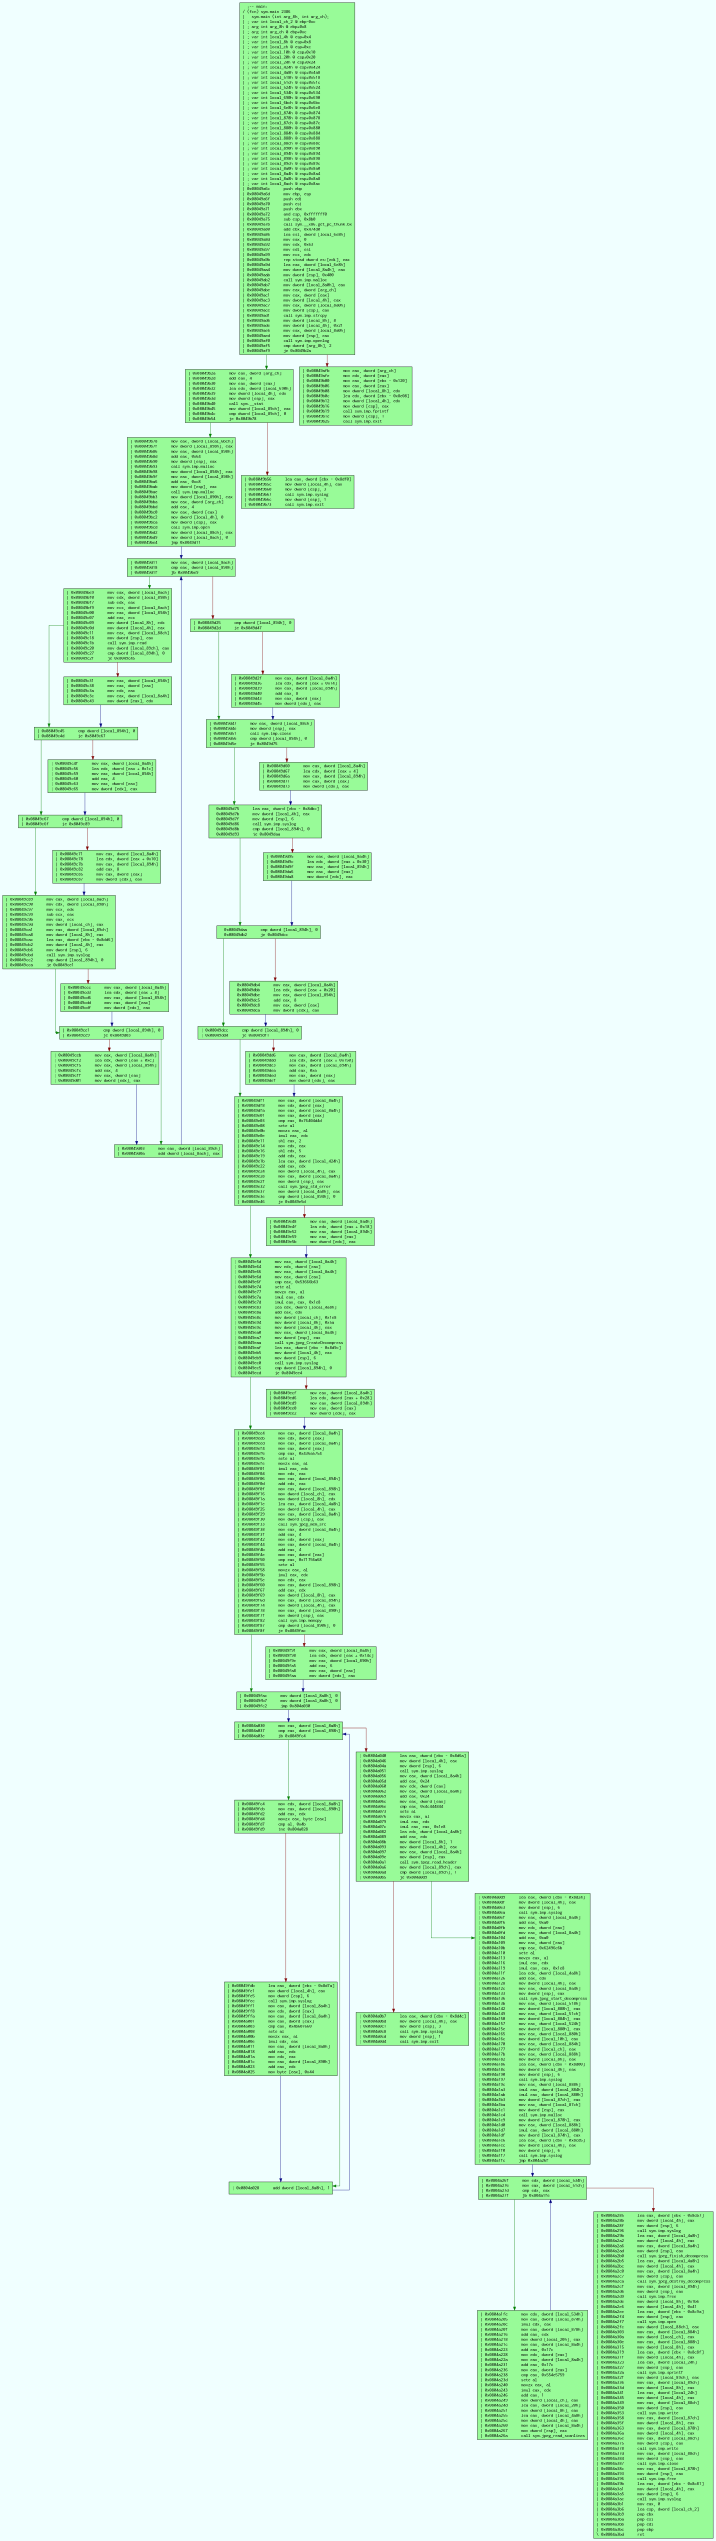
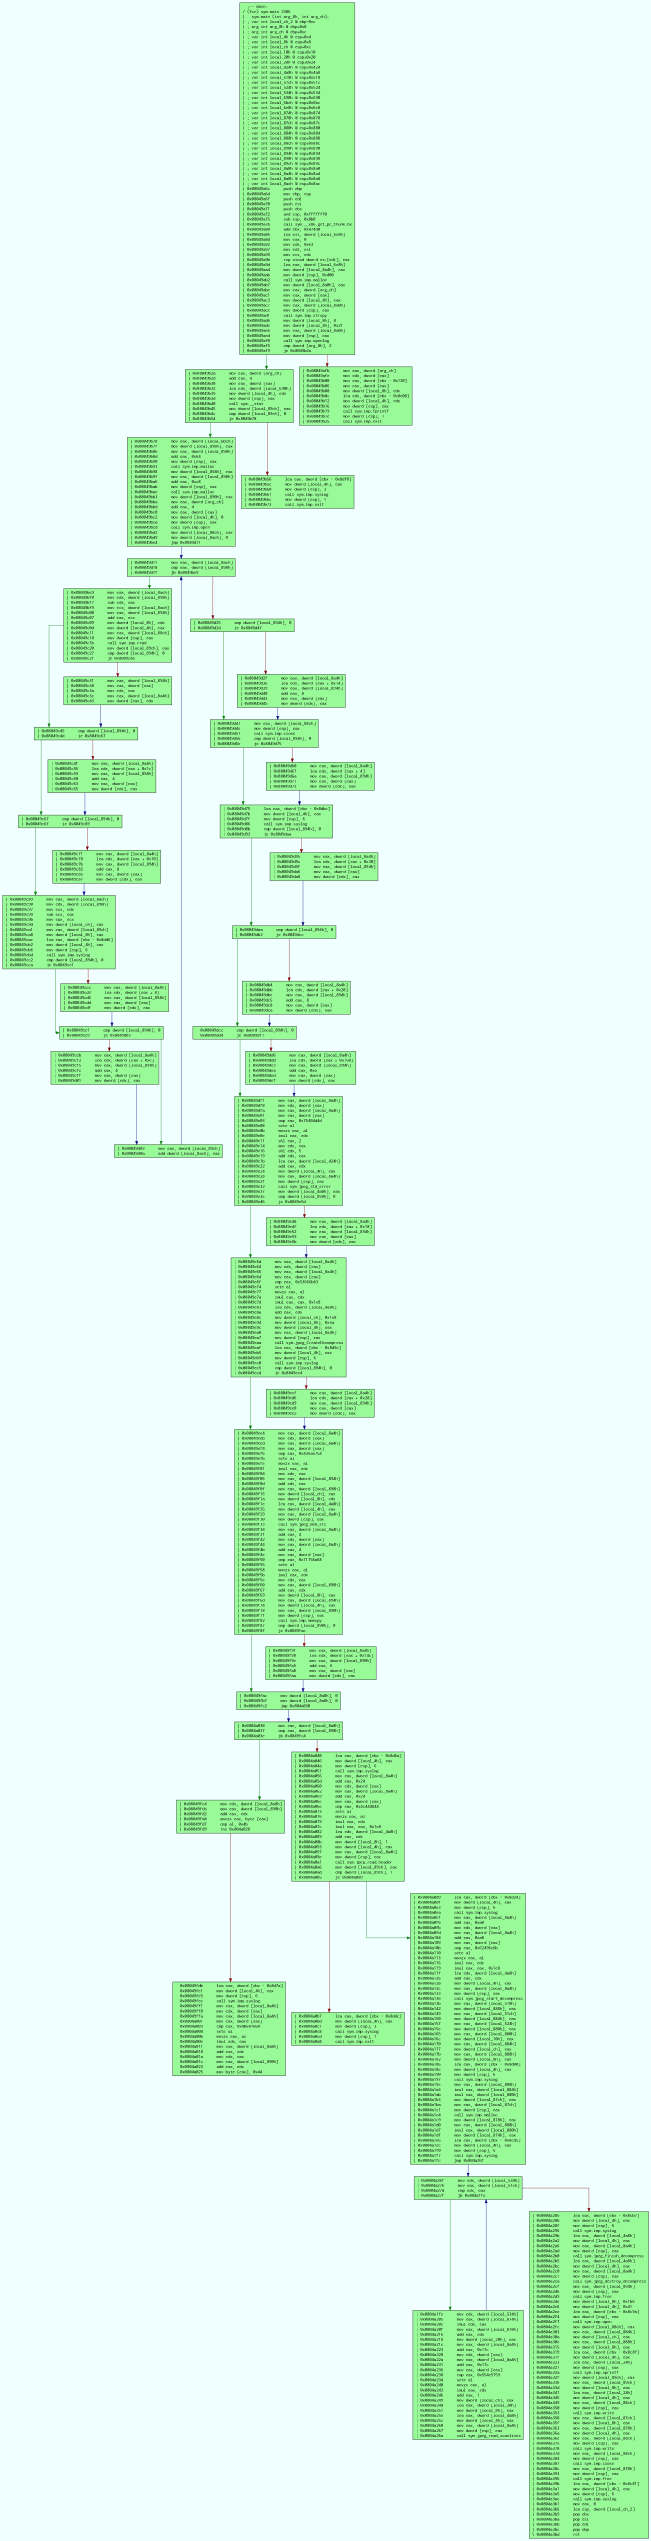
node "| 0x0804a028      add dword [local_8a8h], 1": removed
